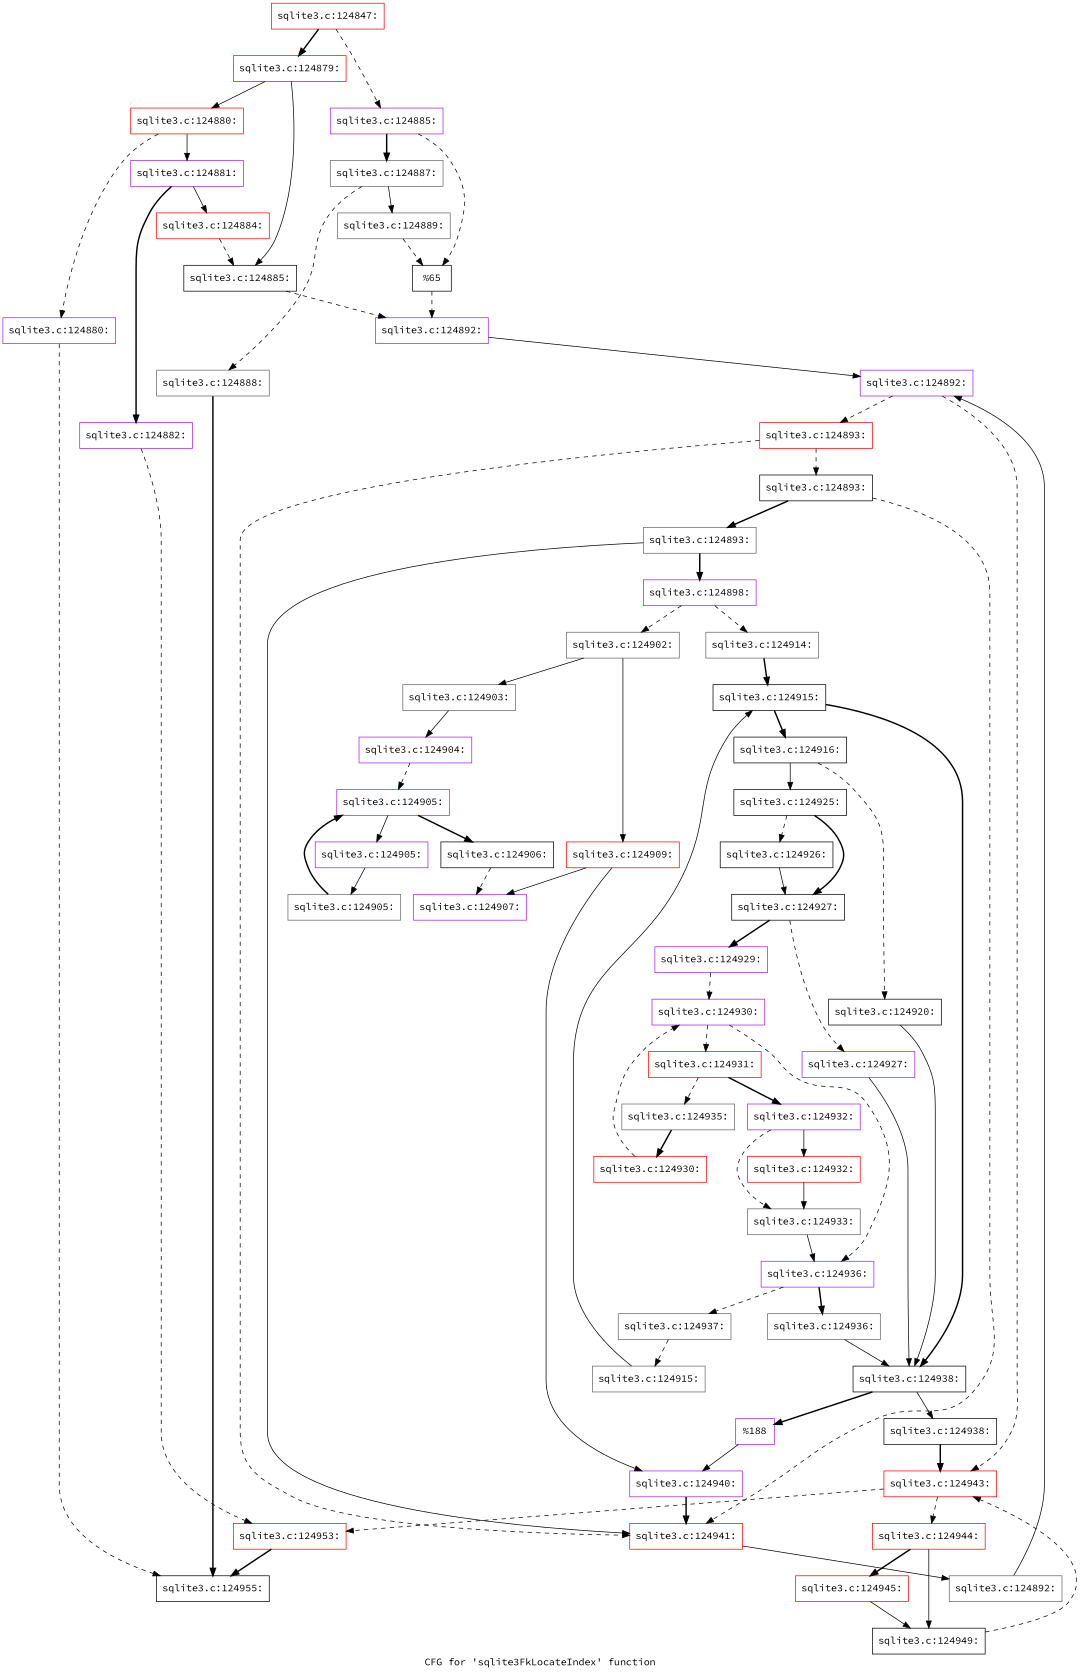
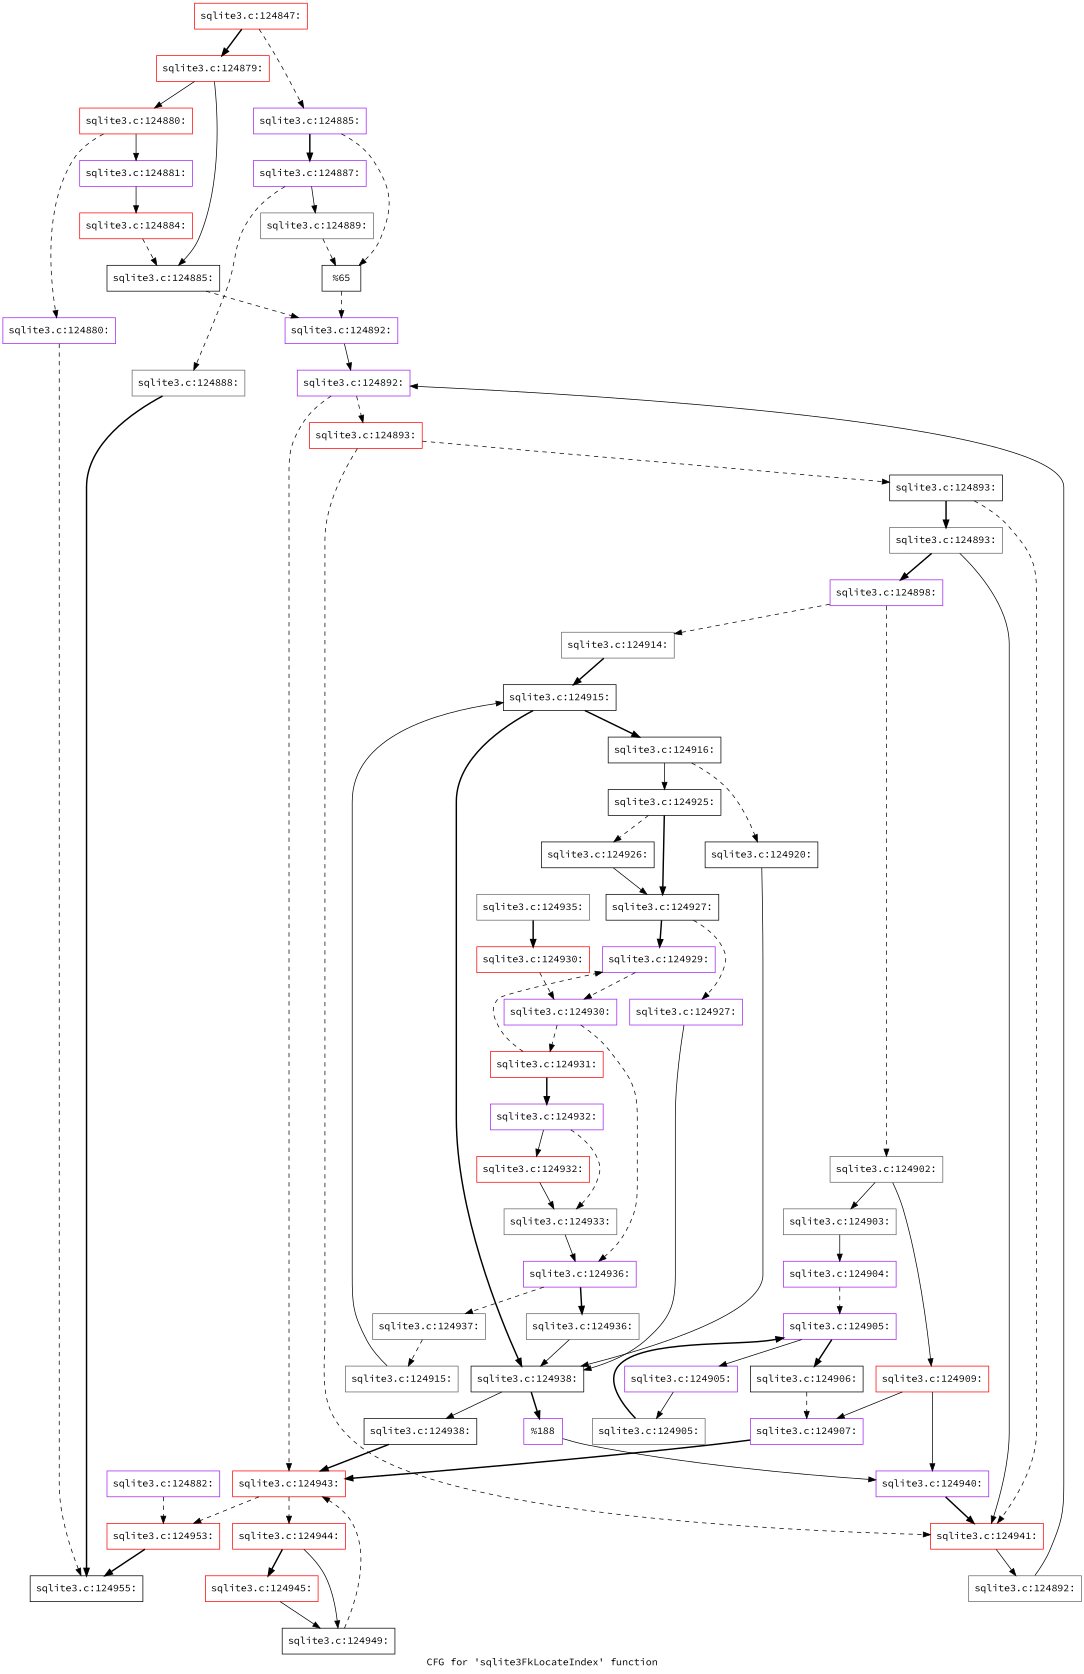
node "sqlite3.c:124887:": color gray40 -> purple
edge "sqlite3.c:124881:" -> "sqlite3.c:124882:": removed
edge "sqlite3.c:124931:" -> "sqlite3.c:124935:": now "sqlite3.c:124931:" -> "sqlite3.c:124929:"
edge "sqlite3.c:124907:" -> "sqlite3.c:124943:": added
